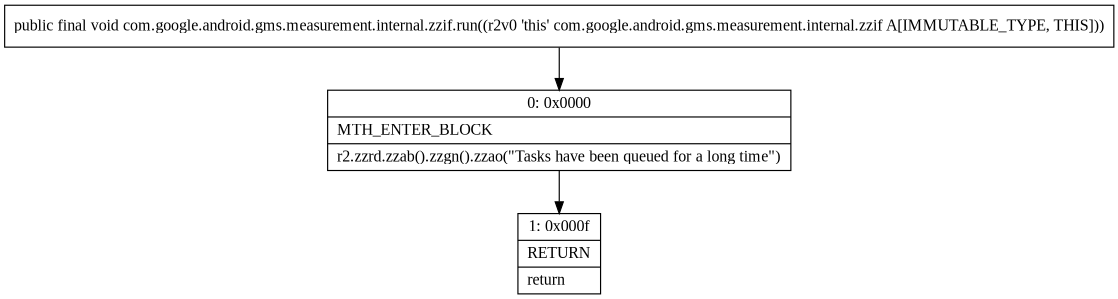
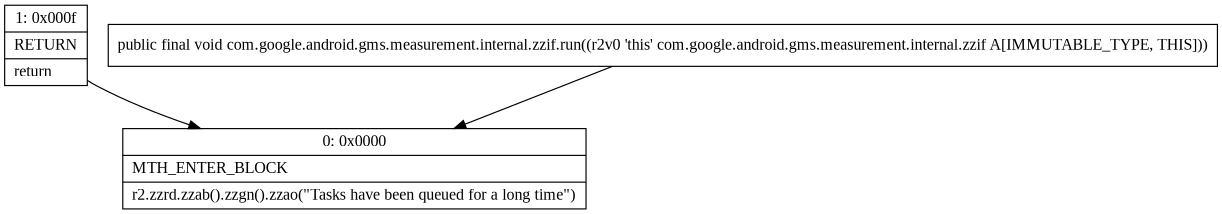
edge "0: 0x0000" -> "1: 0x000f": reversed
